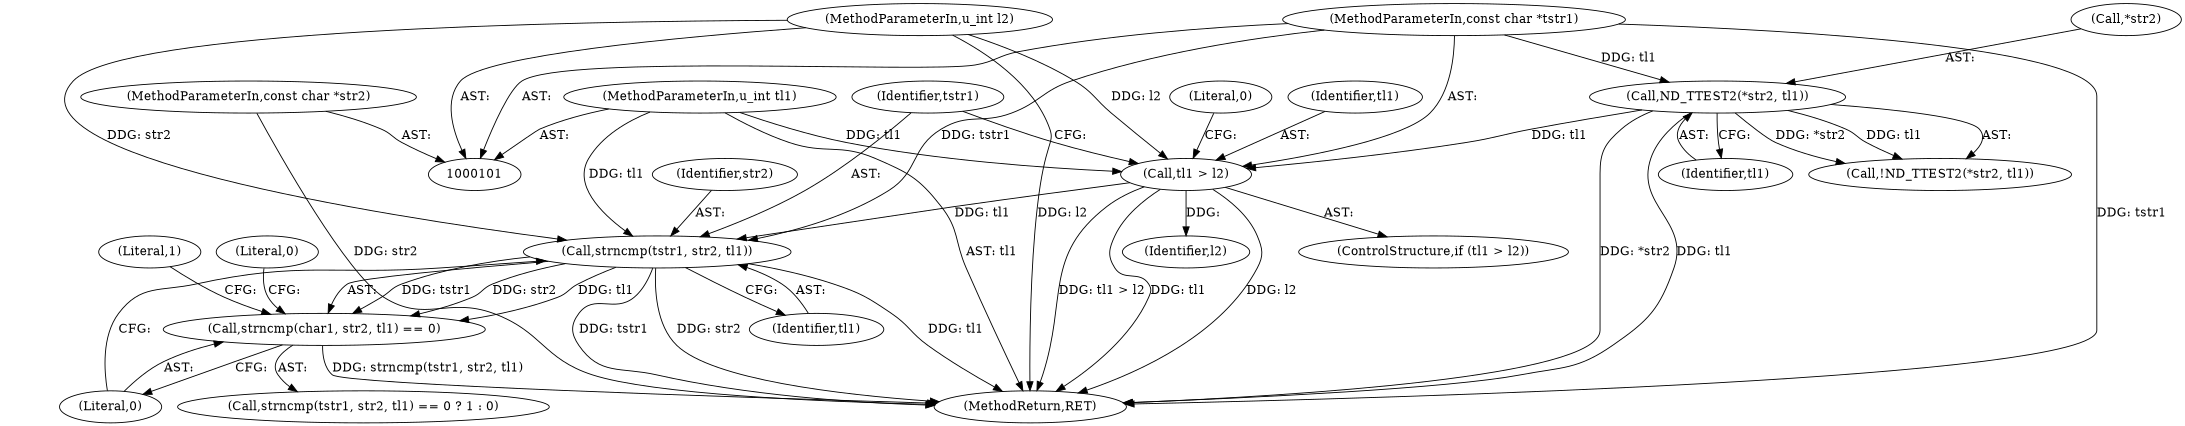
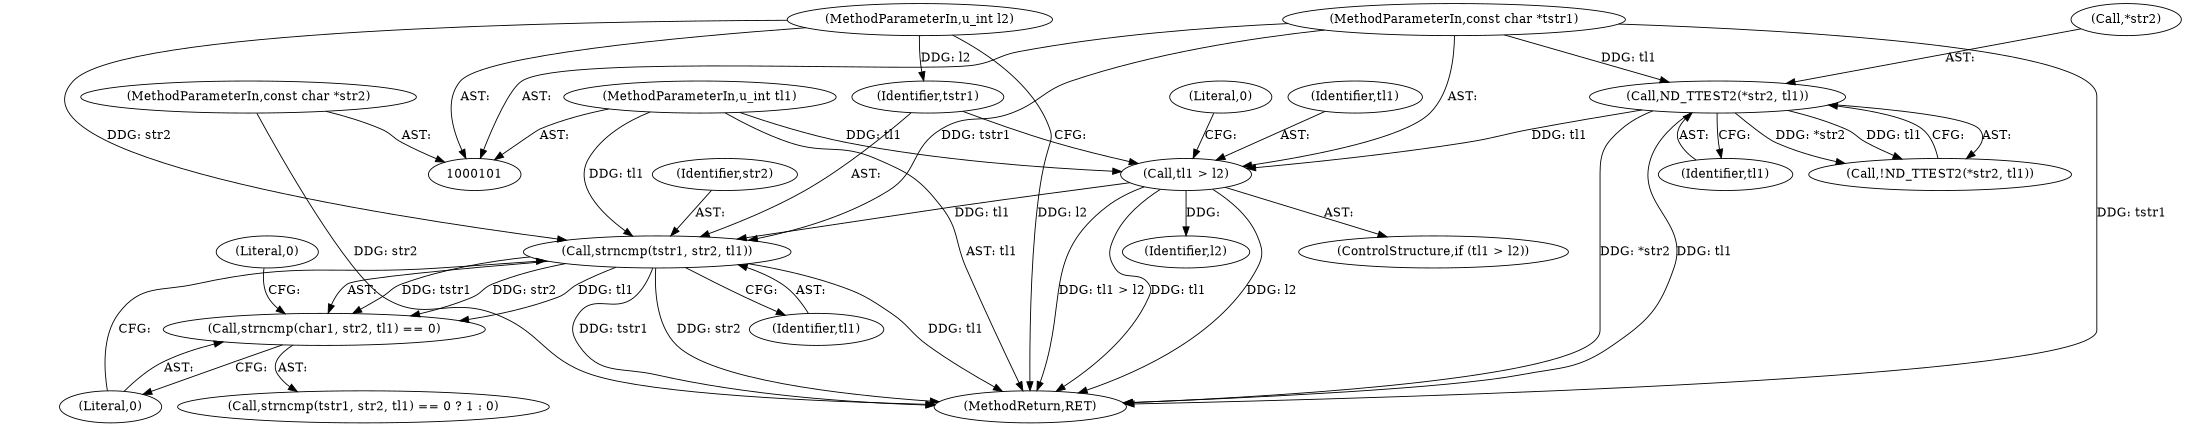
edge "(MethodParameterIn,u_int l2)" -> "(Call,tl1 > l2)": now "(MethodParameterIn,u_int l2)" -> "(Identifier,tstr1)"
edge "(Call,!ND_TTEST2(*str2, tl1))" -> "(Call,ND_TTEST2(*str2, tl1))": added, label "CFG:"
node "(Literal,1)": removed
edge "(Call,strncmp(char1, str2, tl1) == 0)" -> "(MethodReturn,RET)": removed, label "DDG: strncmp(tstr1, str2, tl1)"
